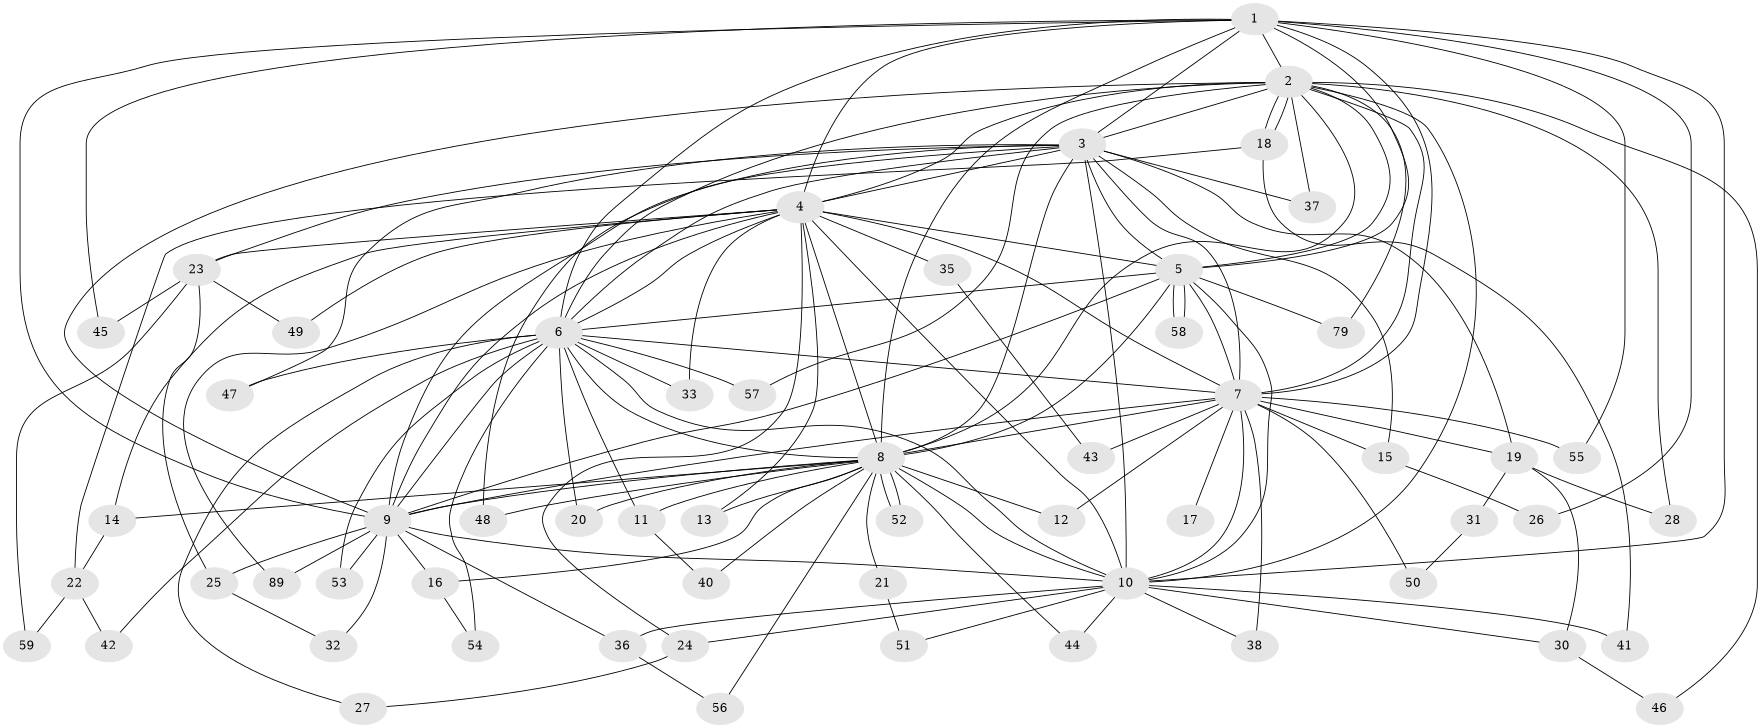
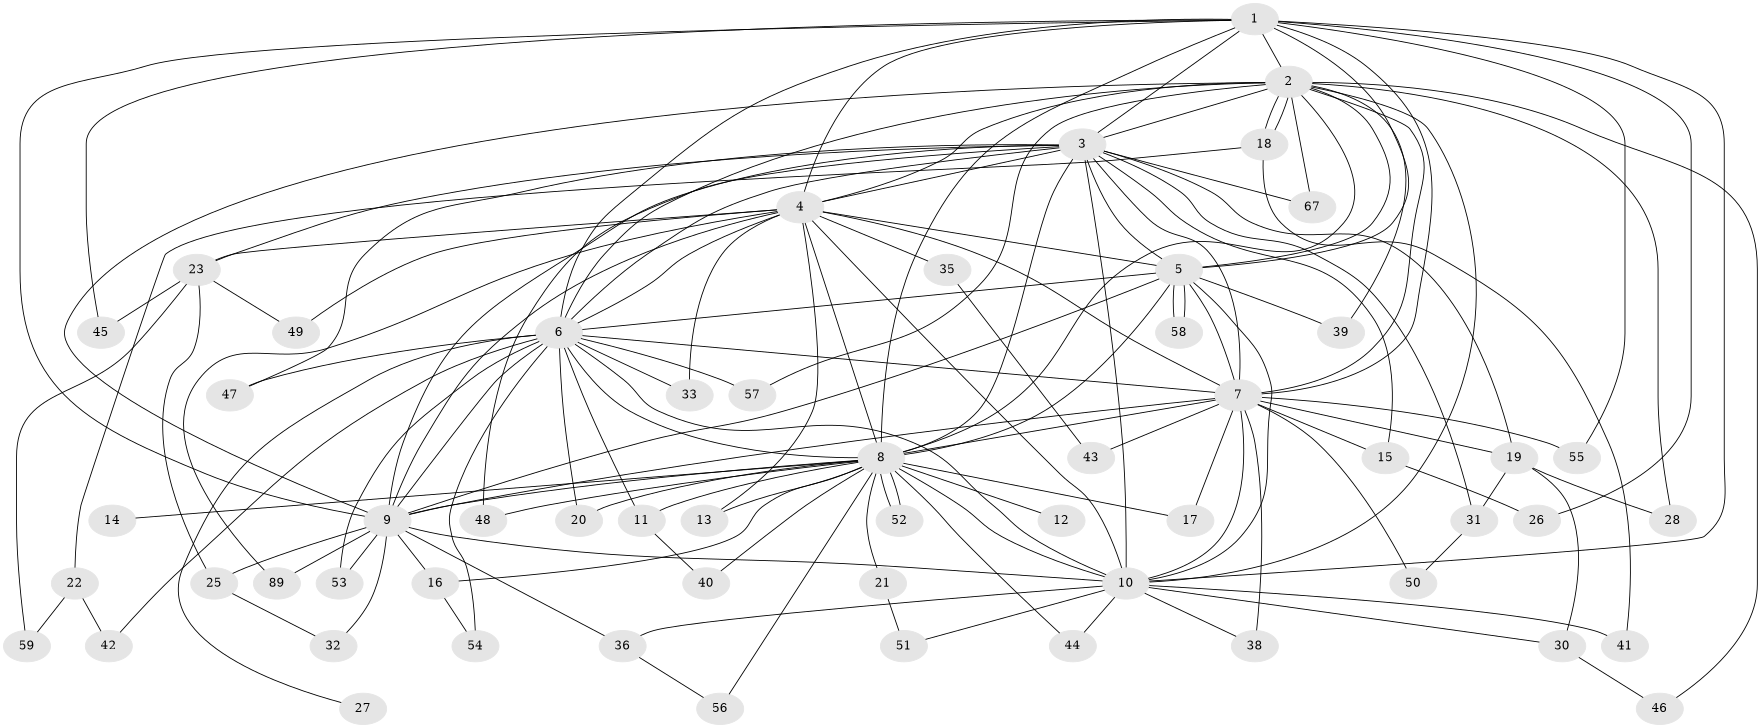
node "37": label "37" -> "67"
edge "4" -- "14": removed
edge "3" -- "31": added
node "79": label "79" -> "39"
edge "7" -- "12": removed
edge "8" -- "17": added
edge "14" -- "22": removed
node "24": removed
